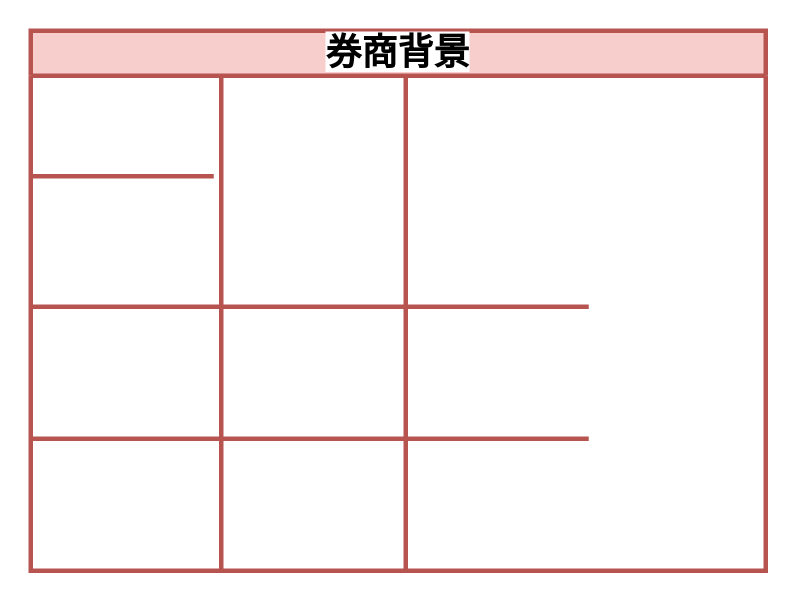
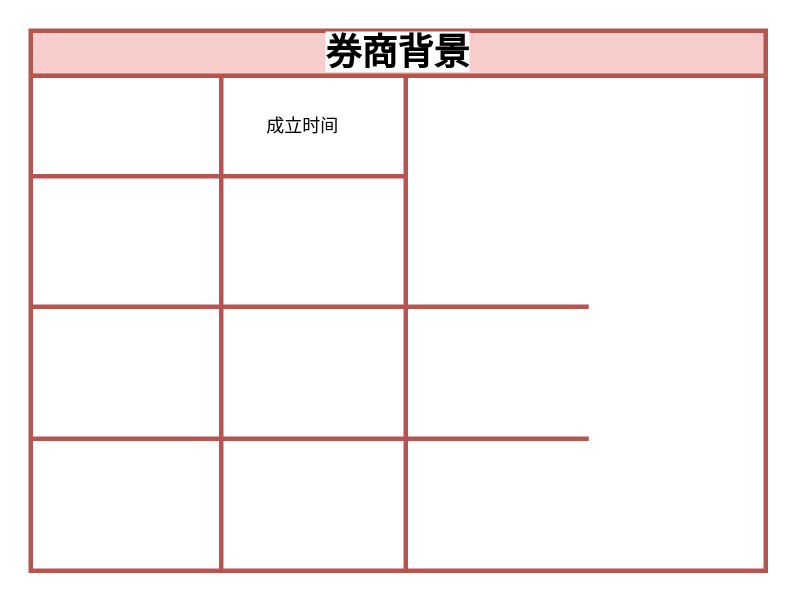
node "成立时间": added
